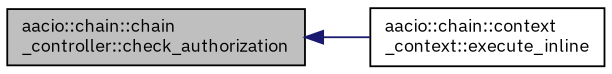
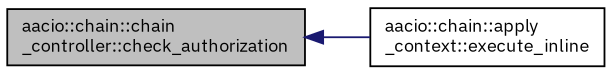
node "aacio::chain::context _context::execute_inline": label "aacio::chain::context _context::execute_inline" -> "aacio::chain::apply _context::execute_inline"
